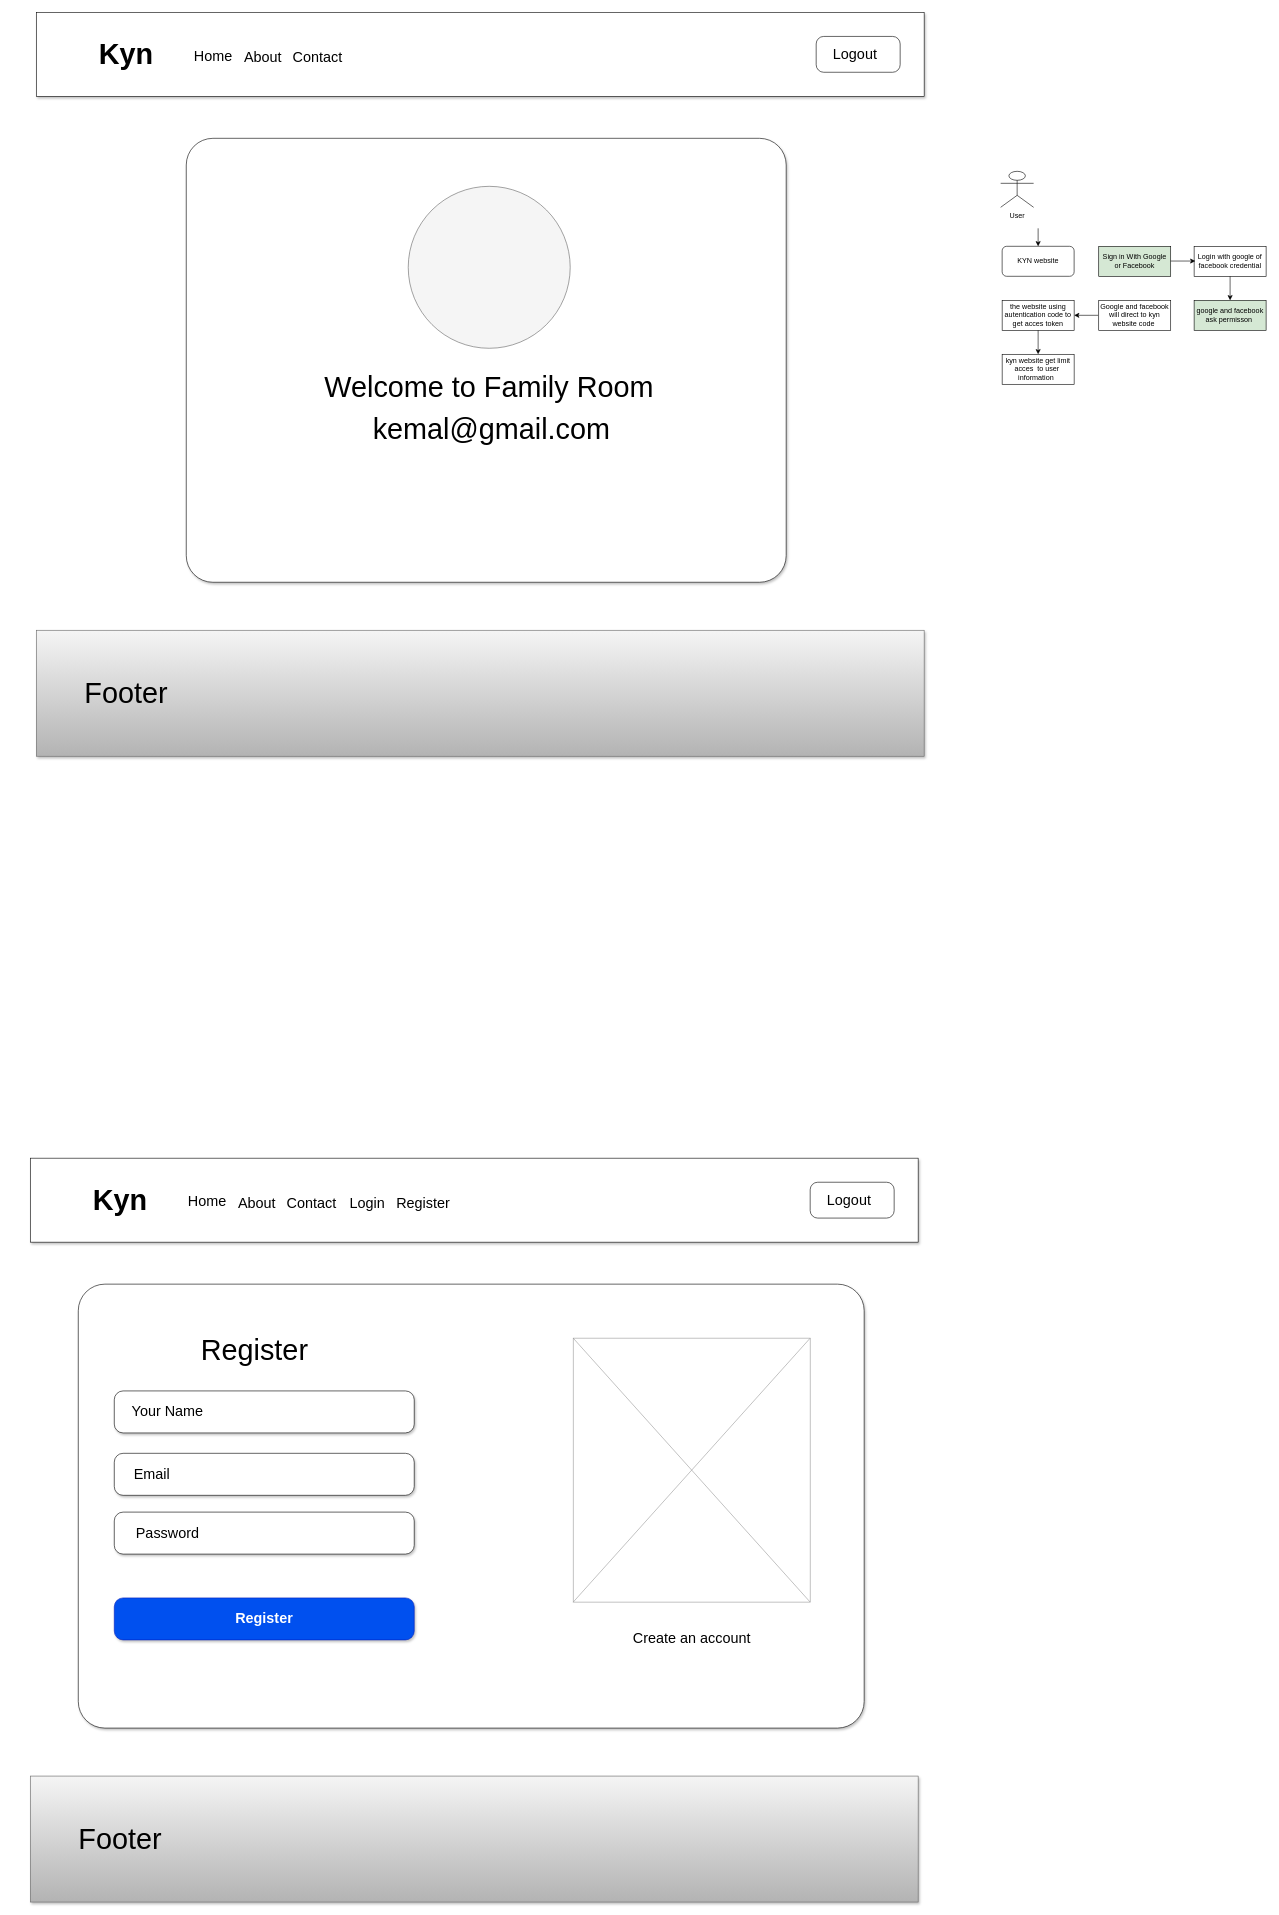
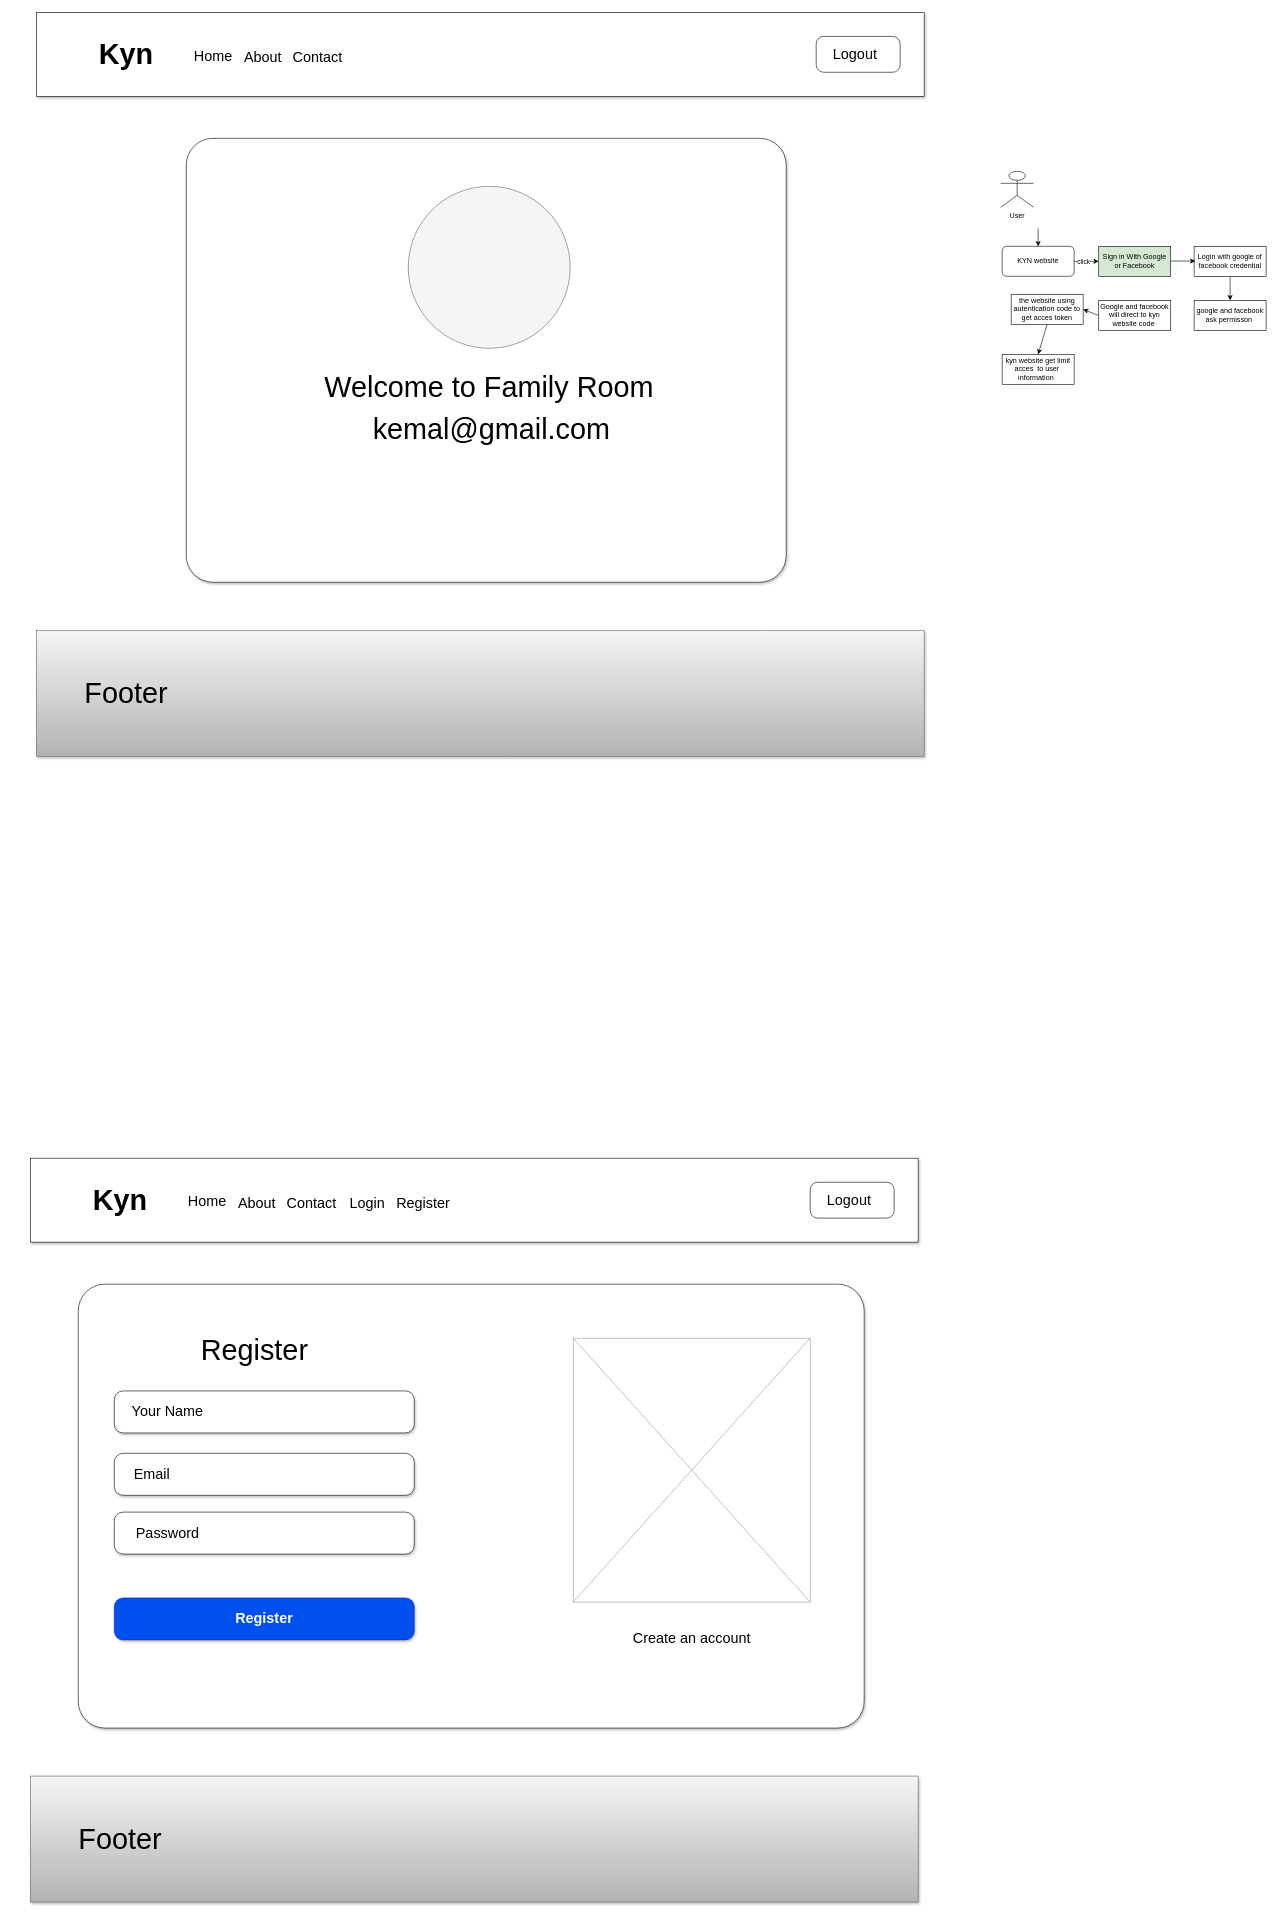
edge "KYN website" -> "Sign in With Google or Facebook": added, label "click"
node "the website using autentication code to get acces token": moved (1038, 315) -> (1047, 309)
node "google and facebook ask permisson": fillcolor #d5e8d4 -> #ffffff
